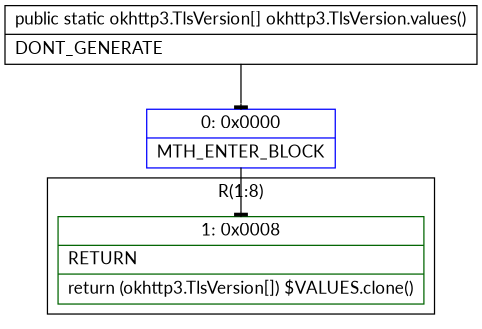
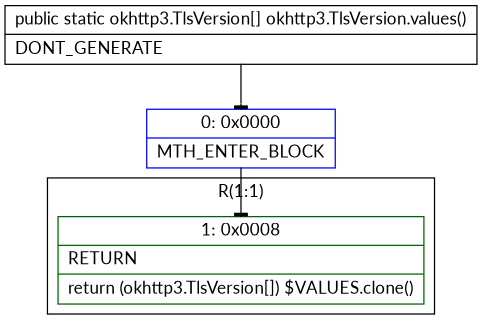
cluster "R(1:8)": label "R(1:8)" -> "R(1:1)"
